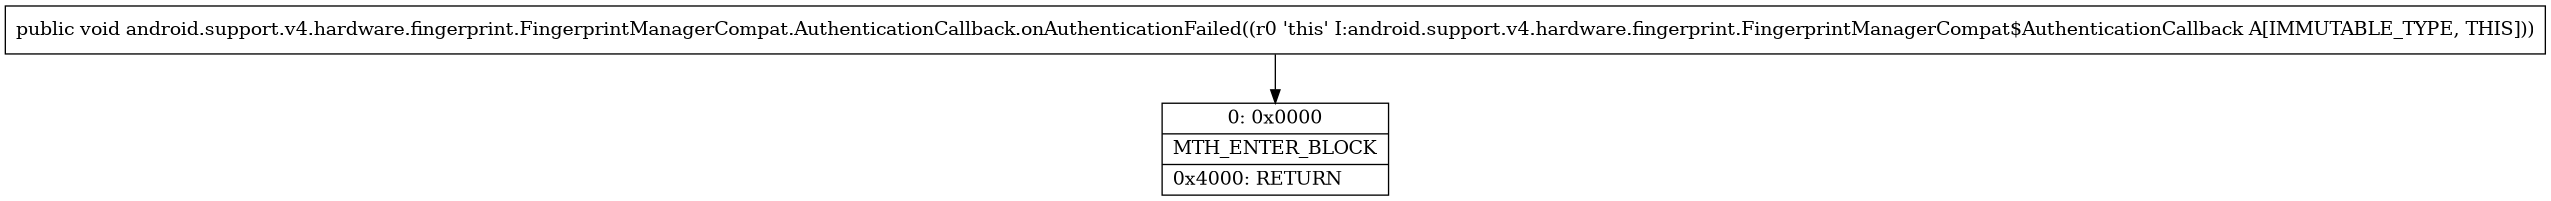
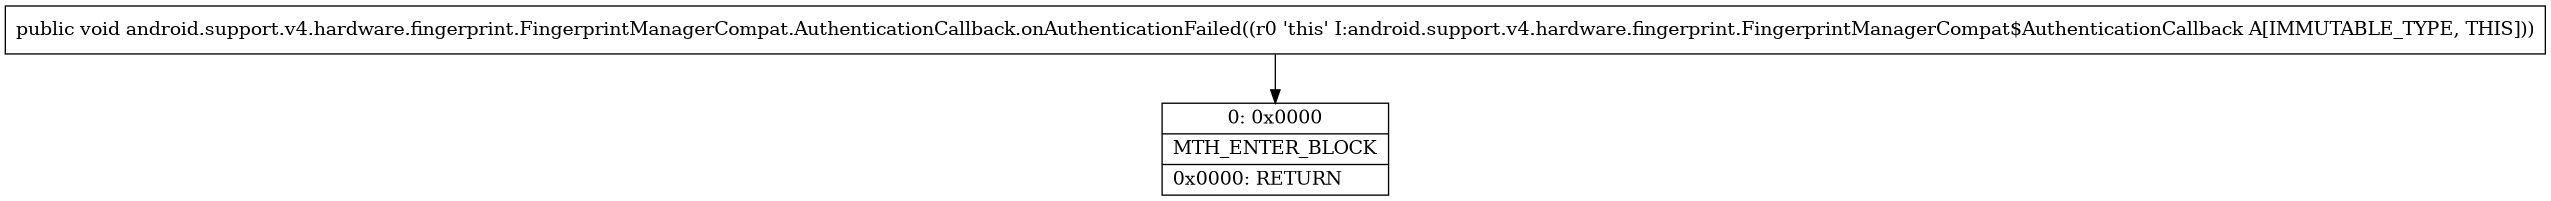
node "0: 0x0000": text "0x4000: RETURN" -> "0x0000: RETURN"
